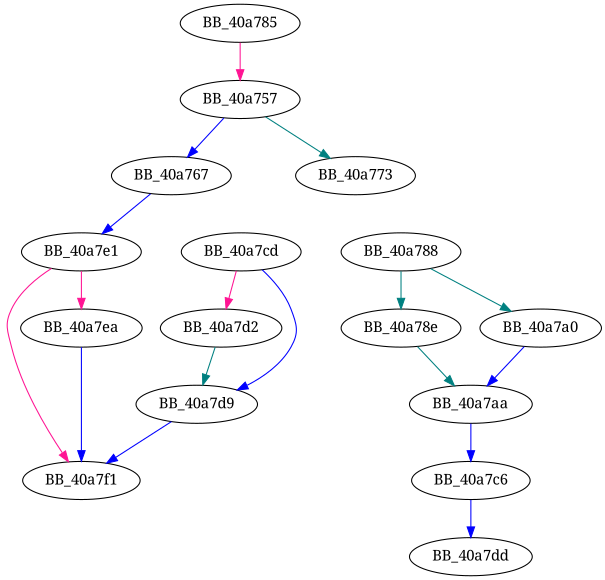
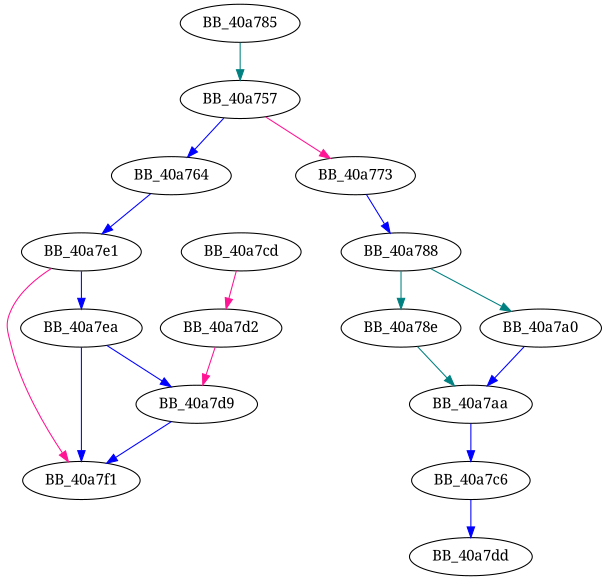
edge "BB_40a785" -> "BB_40a757": color deeppink -> teal
edge "BB_40a757" -> "BB_40a773": color teal -> deeppink
node "BB_40a767": label "BB_40a767" -> "BB_40a764"
edge "BB_40a773" -> "BB_40a788": added
edge "BB_40a7e1" -> "BB_40a7ea": color deeppink -> blue
edge "BB_40a7cd" -> "BB_40a7d9": now "BB_40a7ea" -> "BB_40a7d9"
edge "BB_40a7d2" -> "BB_40a7d9": color teal -> deeppink
